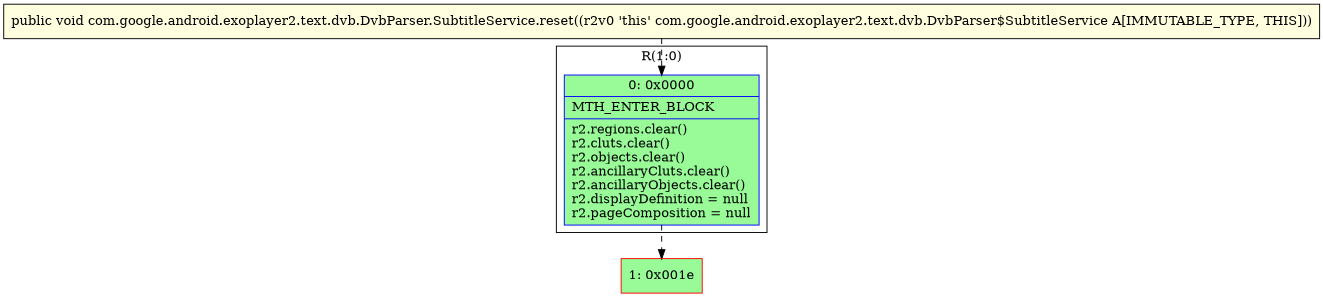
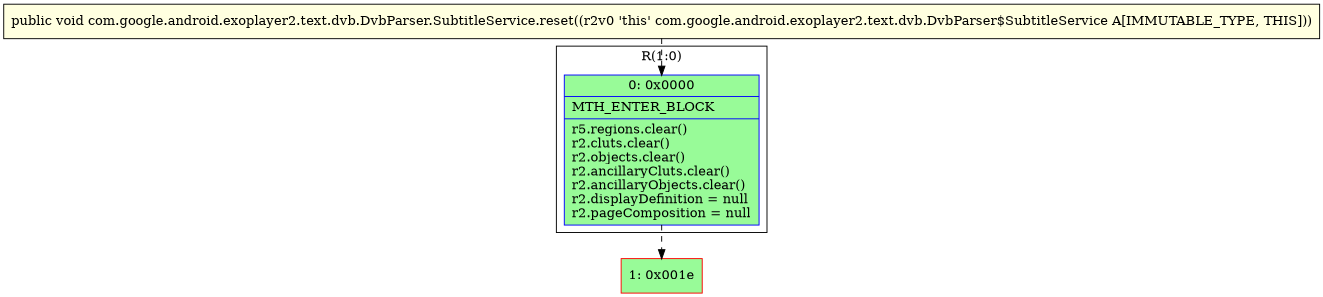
node "0: 0x0000": text "r2.regions.clear()" -> "r5.regions.clear()"
